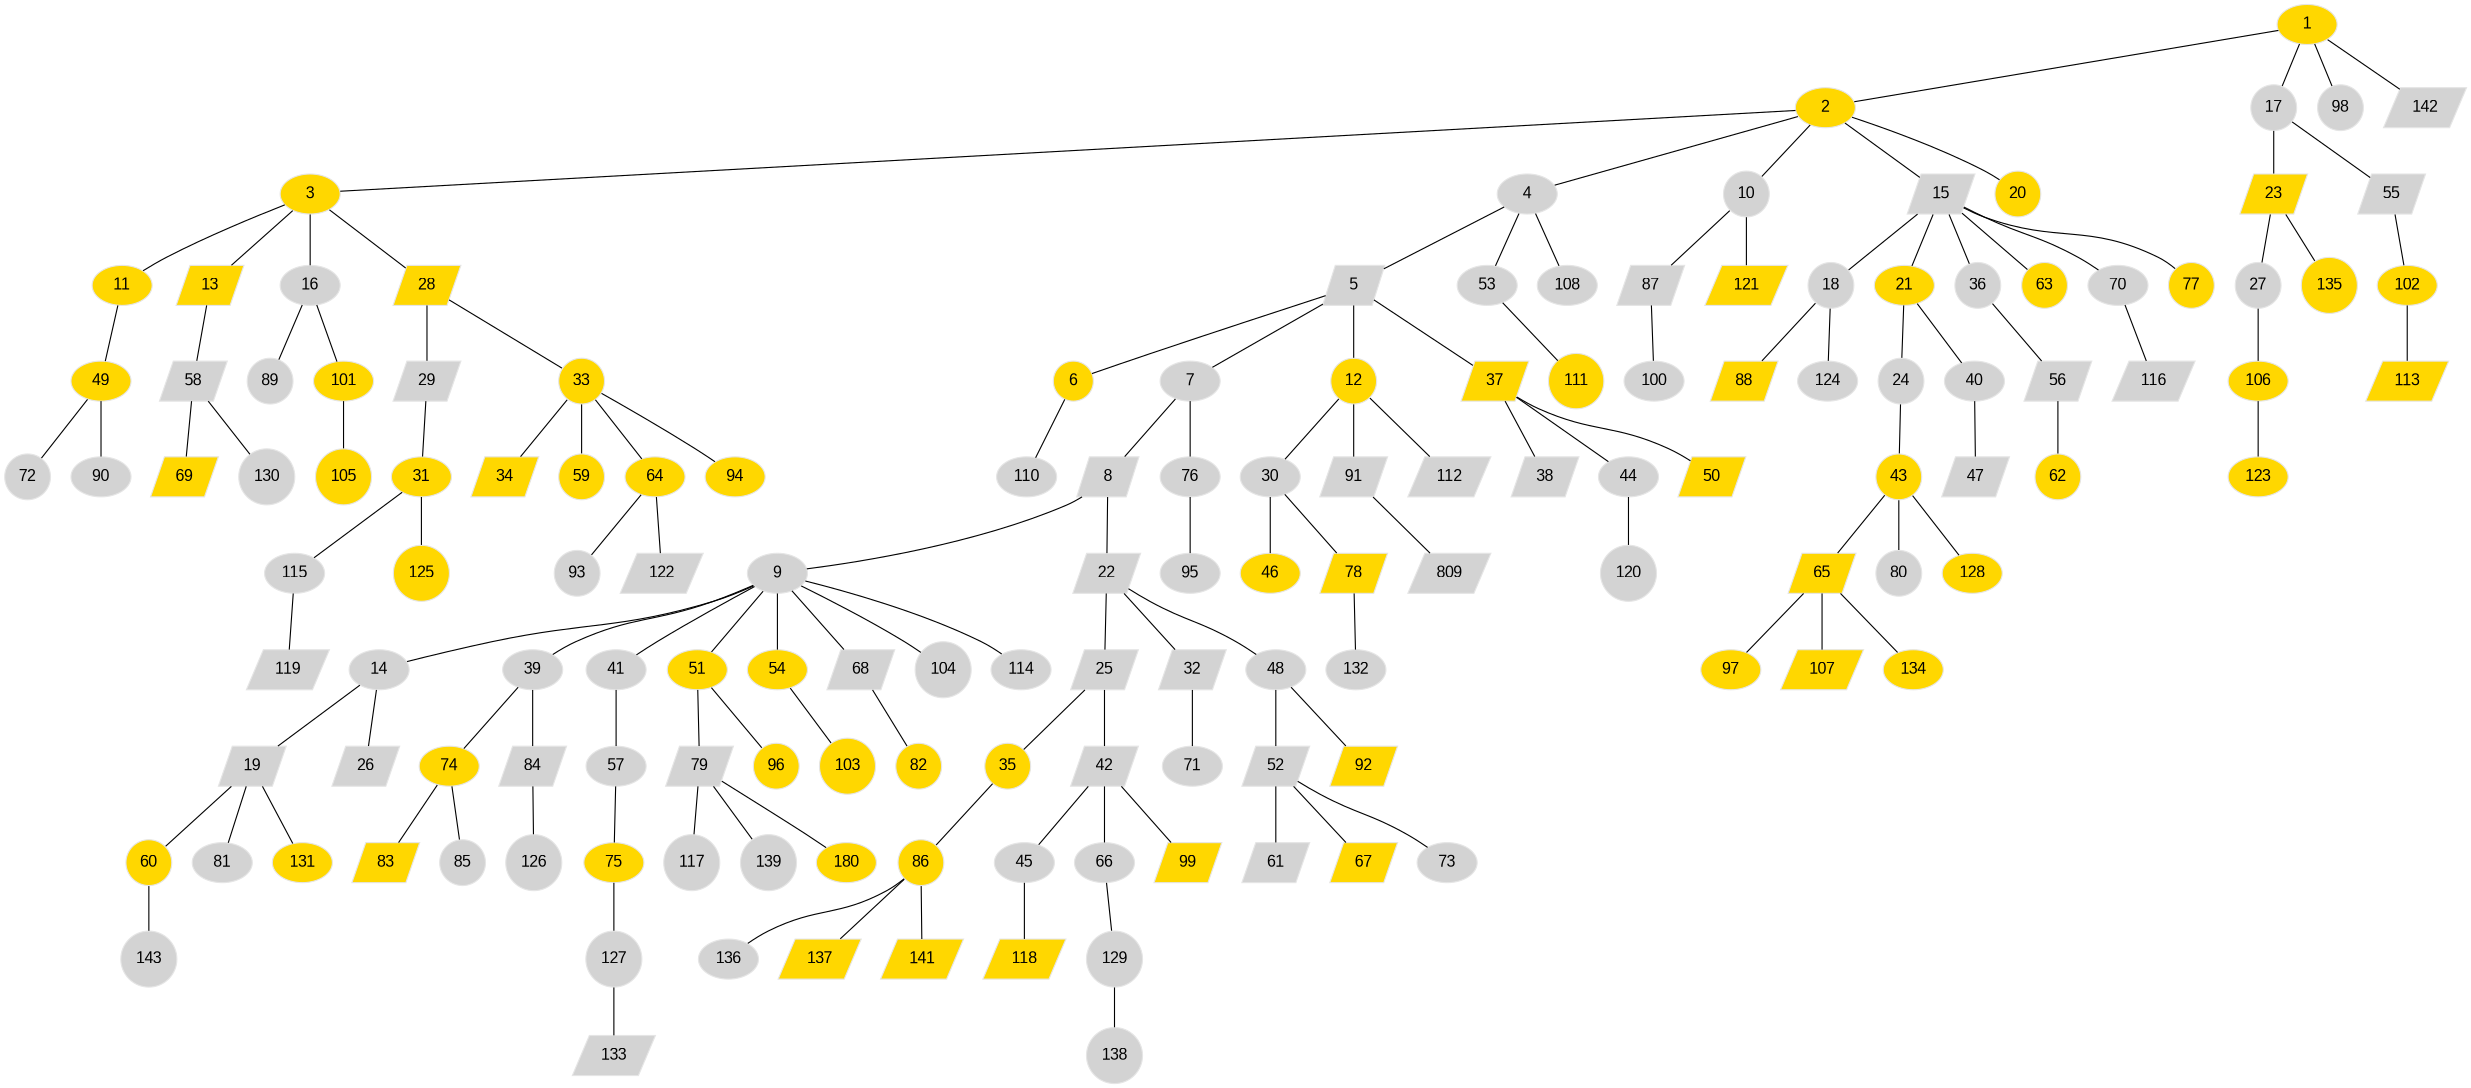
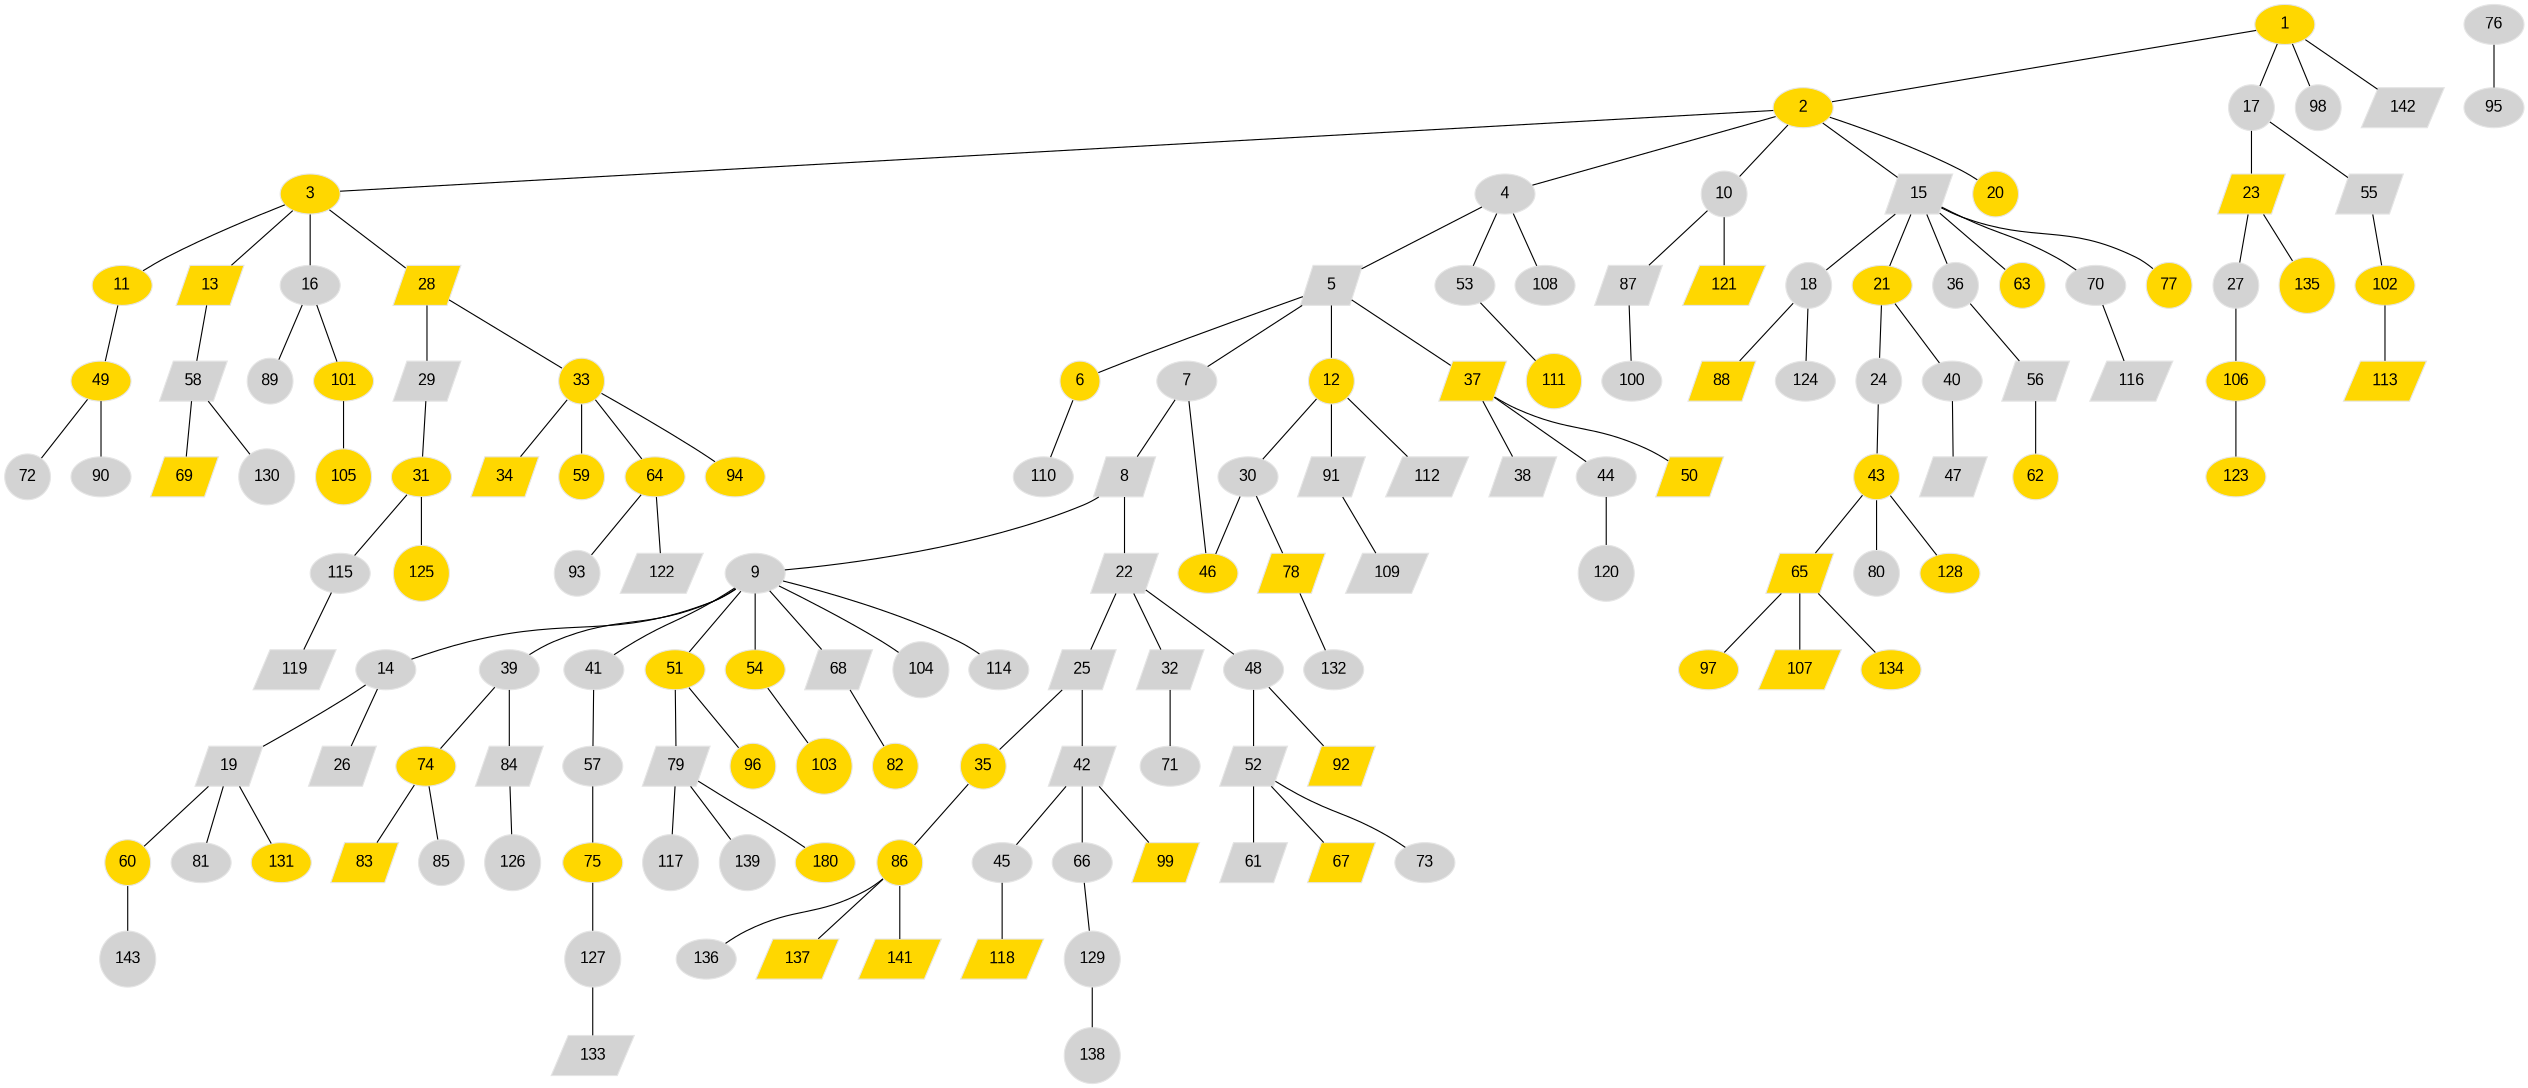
edge "7" -- "76": now "7" -- "46"
node "809": label "809" -> "109"
